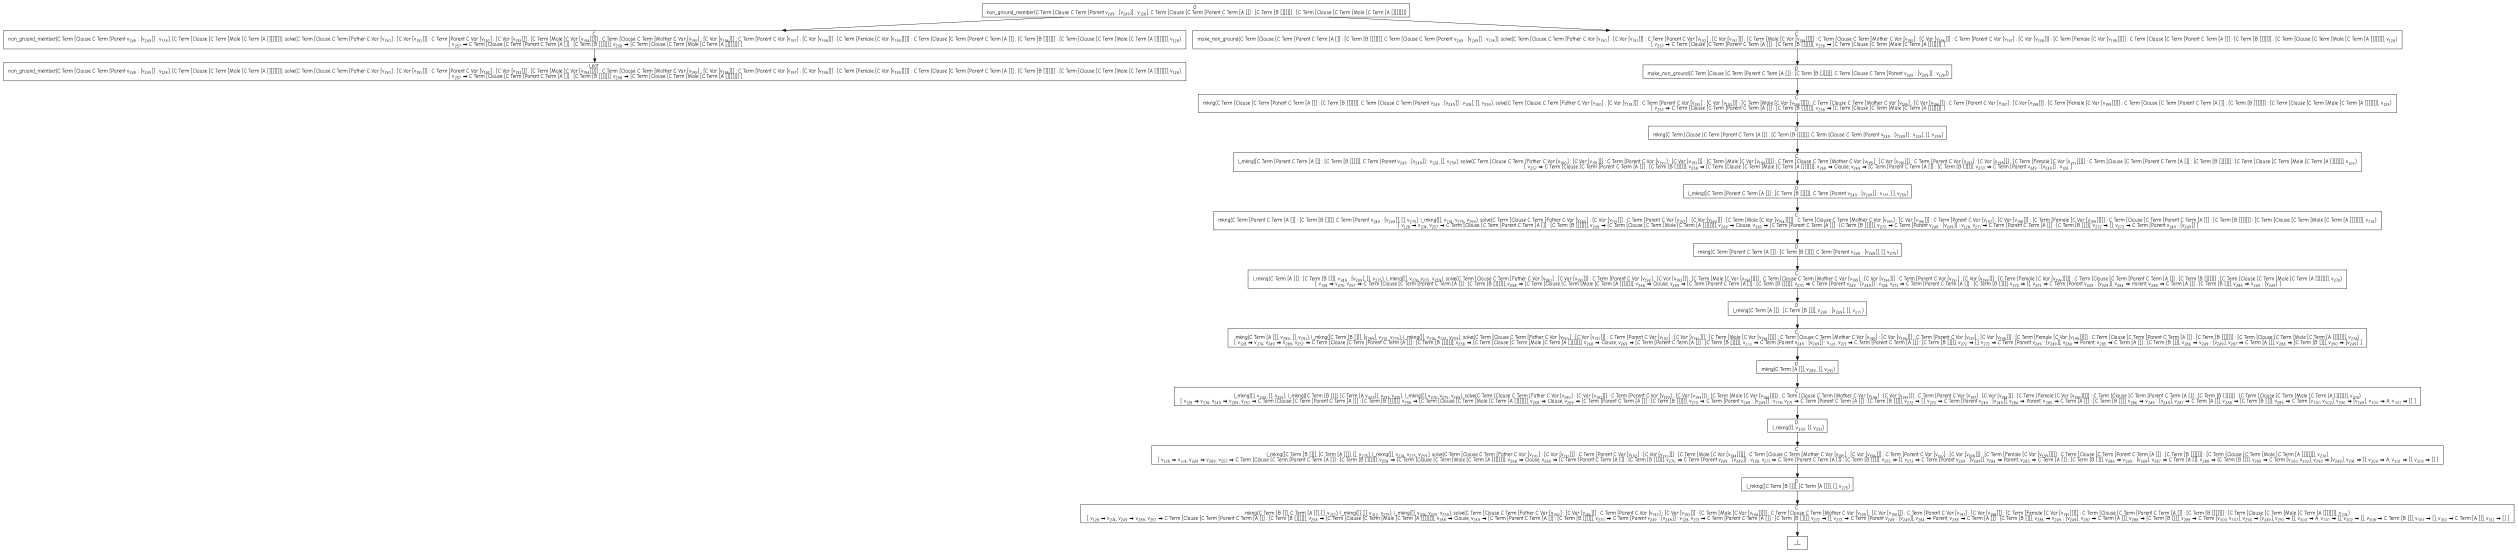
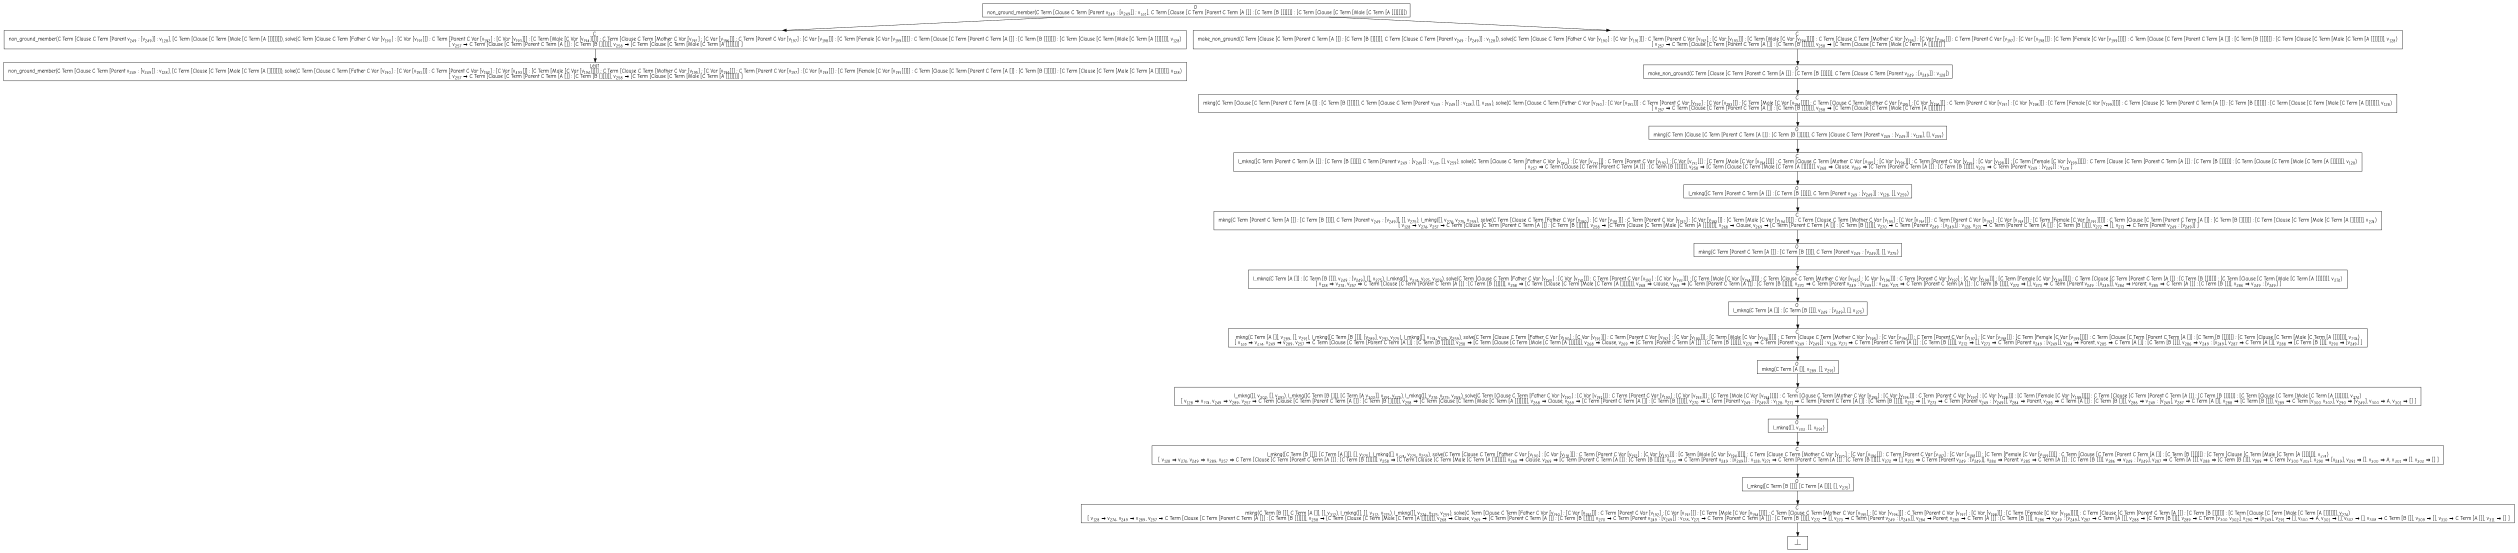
node "Leaf": text "193" -> "493"
